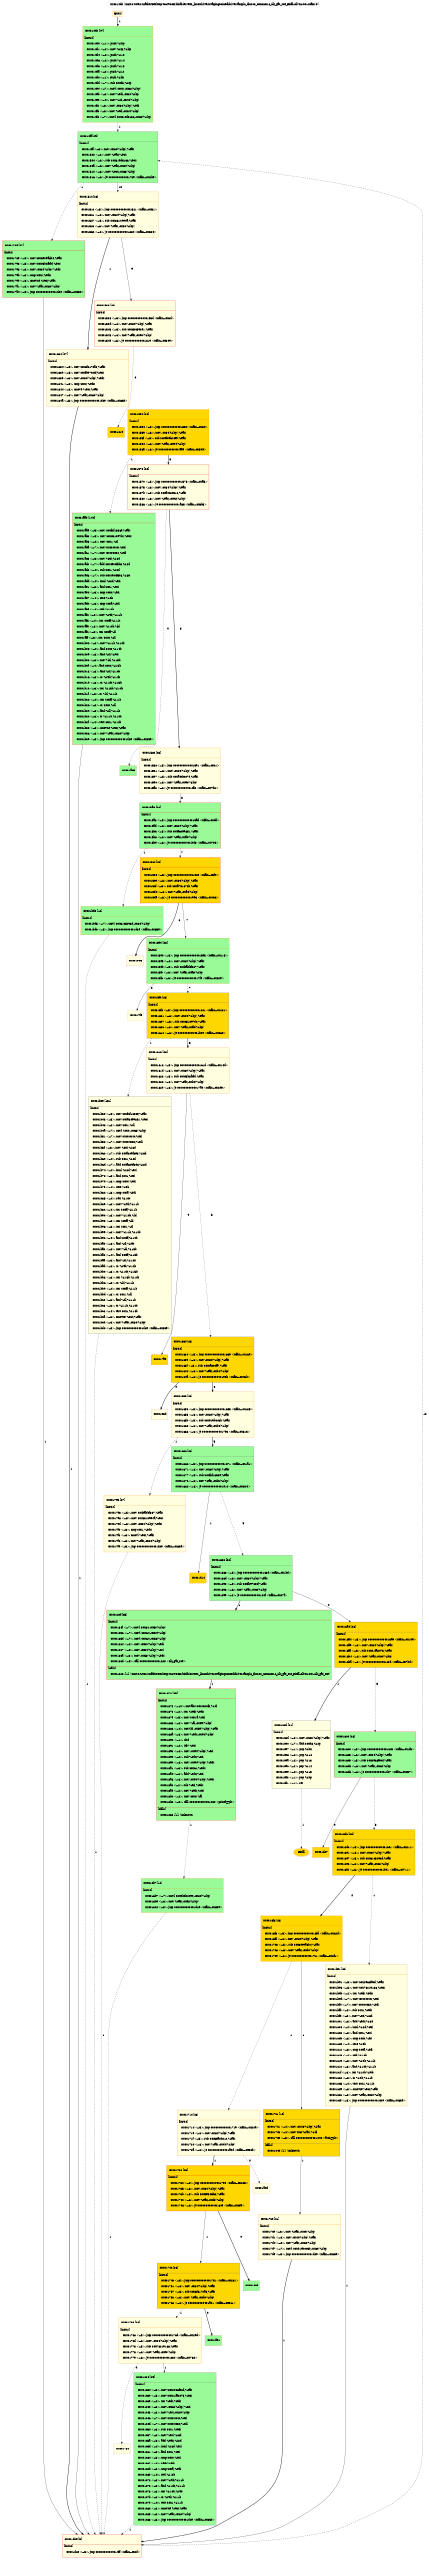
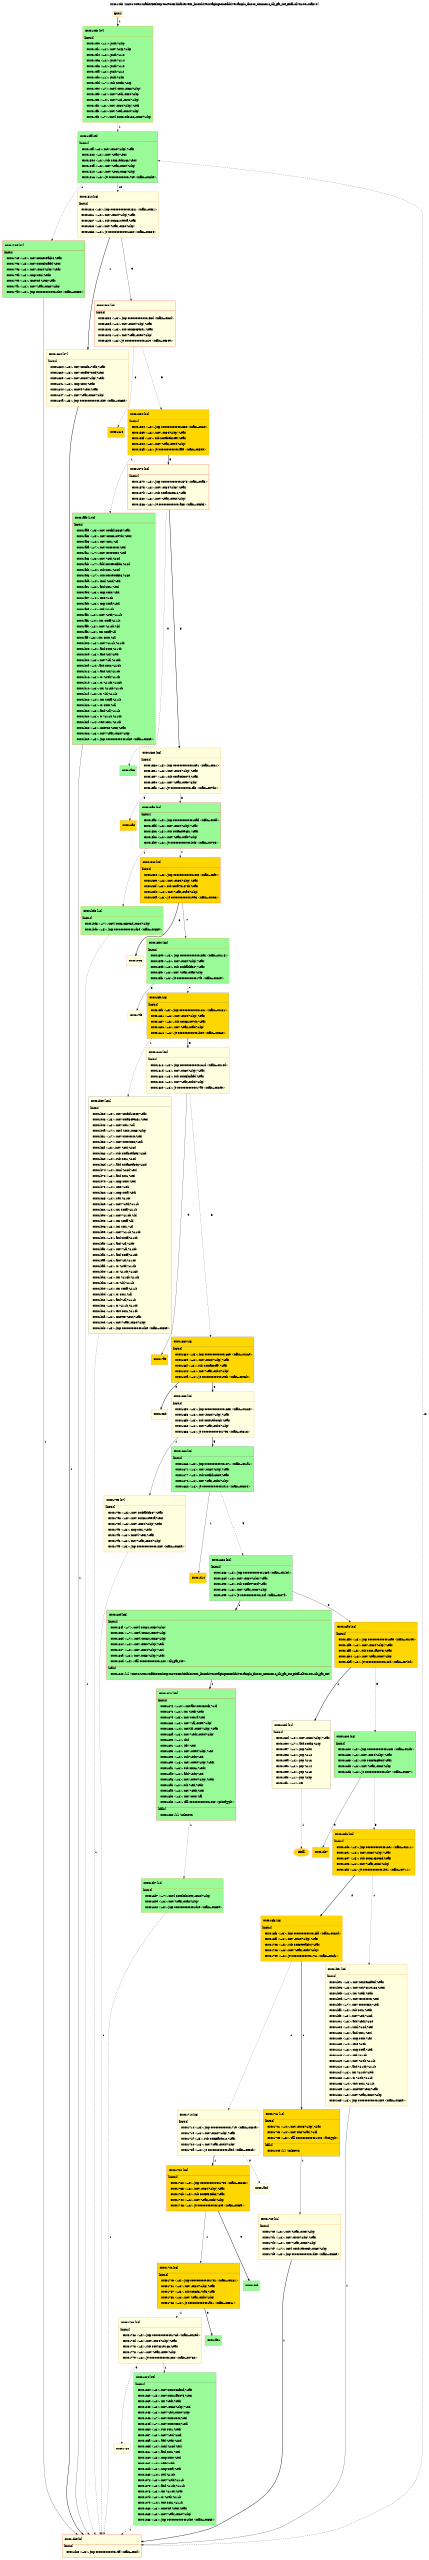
edge "0x401538 [28]" -> "0x401554 [28]": added, label "9"
node "0x401ca2": added
edge "0x401650 [28]" -> "0x4017e3 [27]": style dashed -> solid
edge "0x4016f8 [28]" -> "0x4017c1 [13]": style solid -> bold
